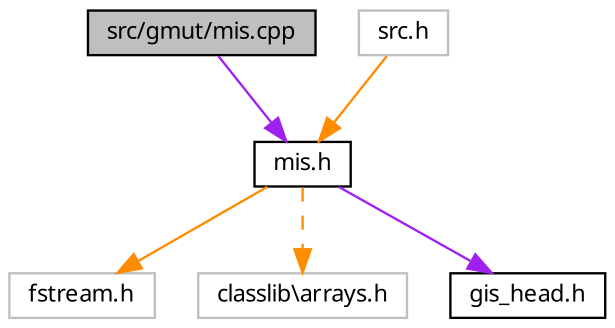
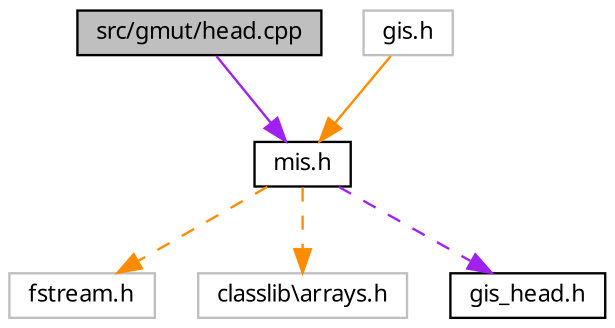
node "src/gmut/mis.cpp": label "src/gmut/mis.cpp" -> "src/gmut/head.cpp"
node "src.h": label "src.h" -> "gis.h"
edge "mis.h" -> "fstream.h": style solid -> dashed
edge "mis.h" -> "gis_head.h": style solid -> dashed
